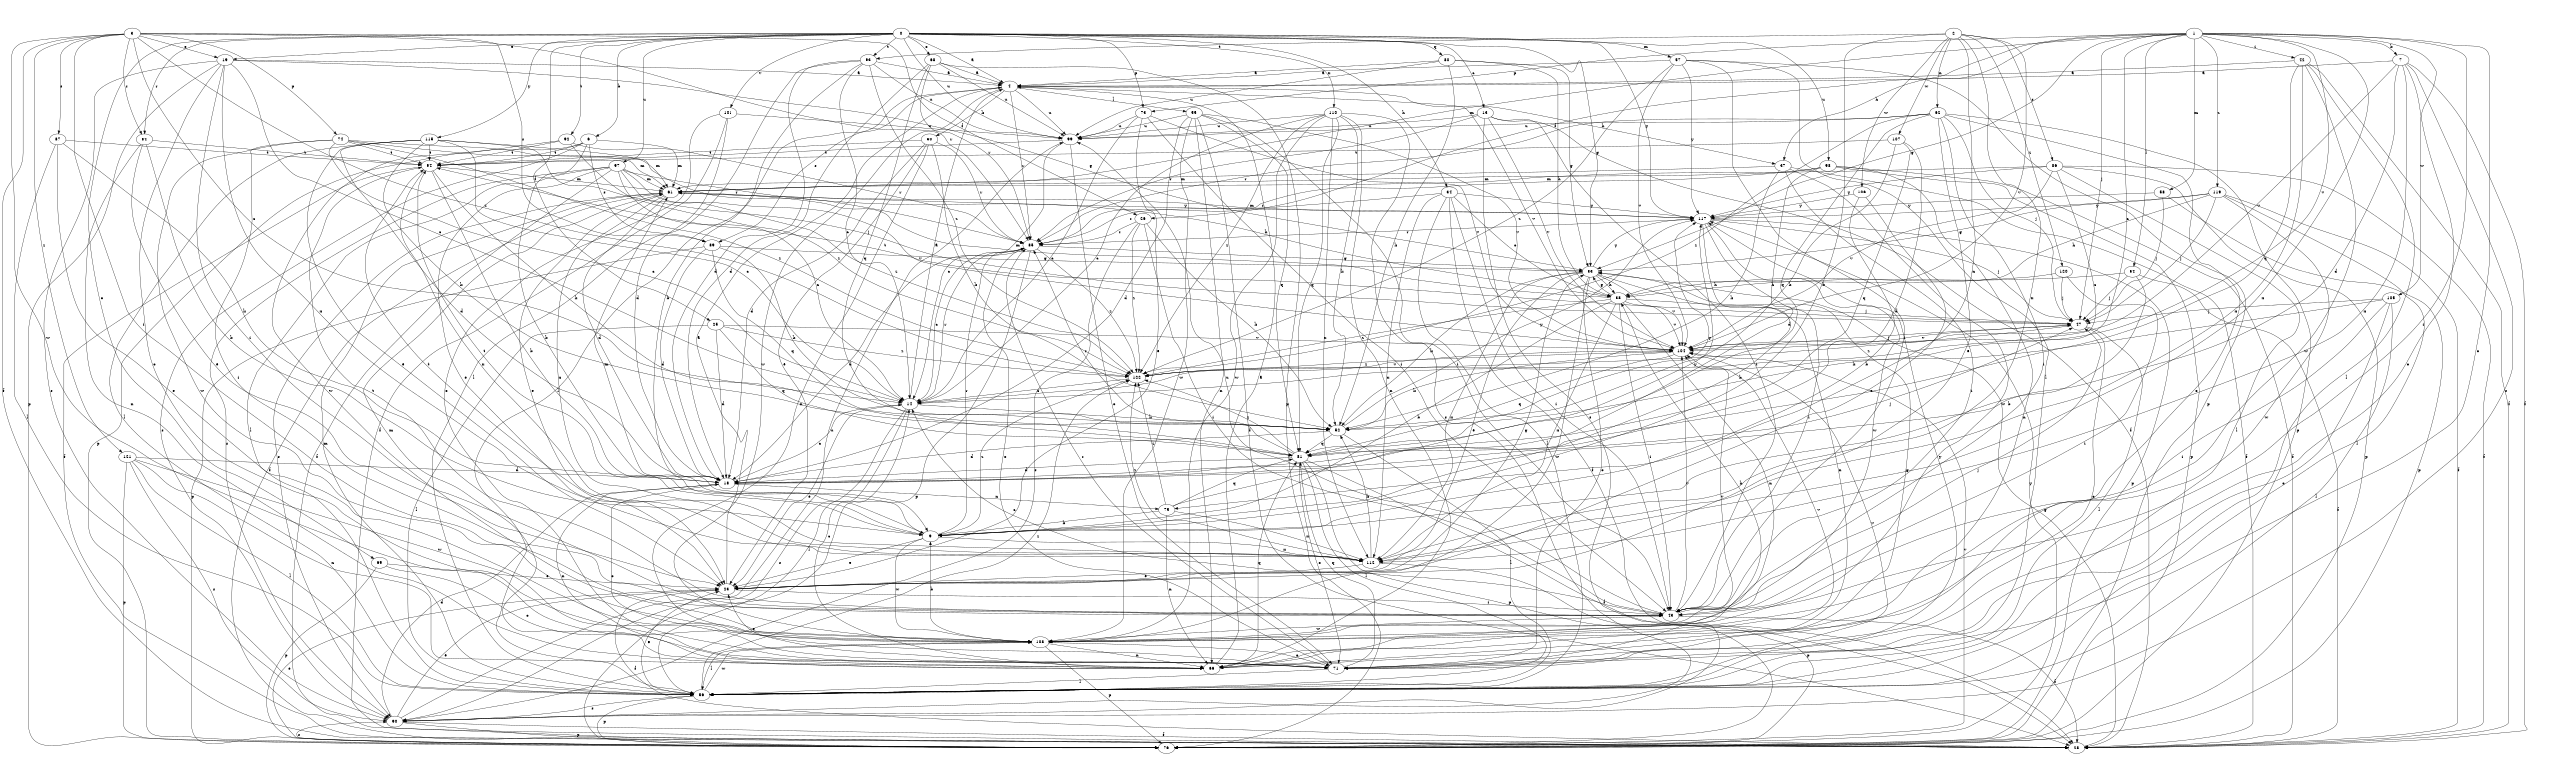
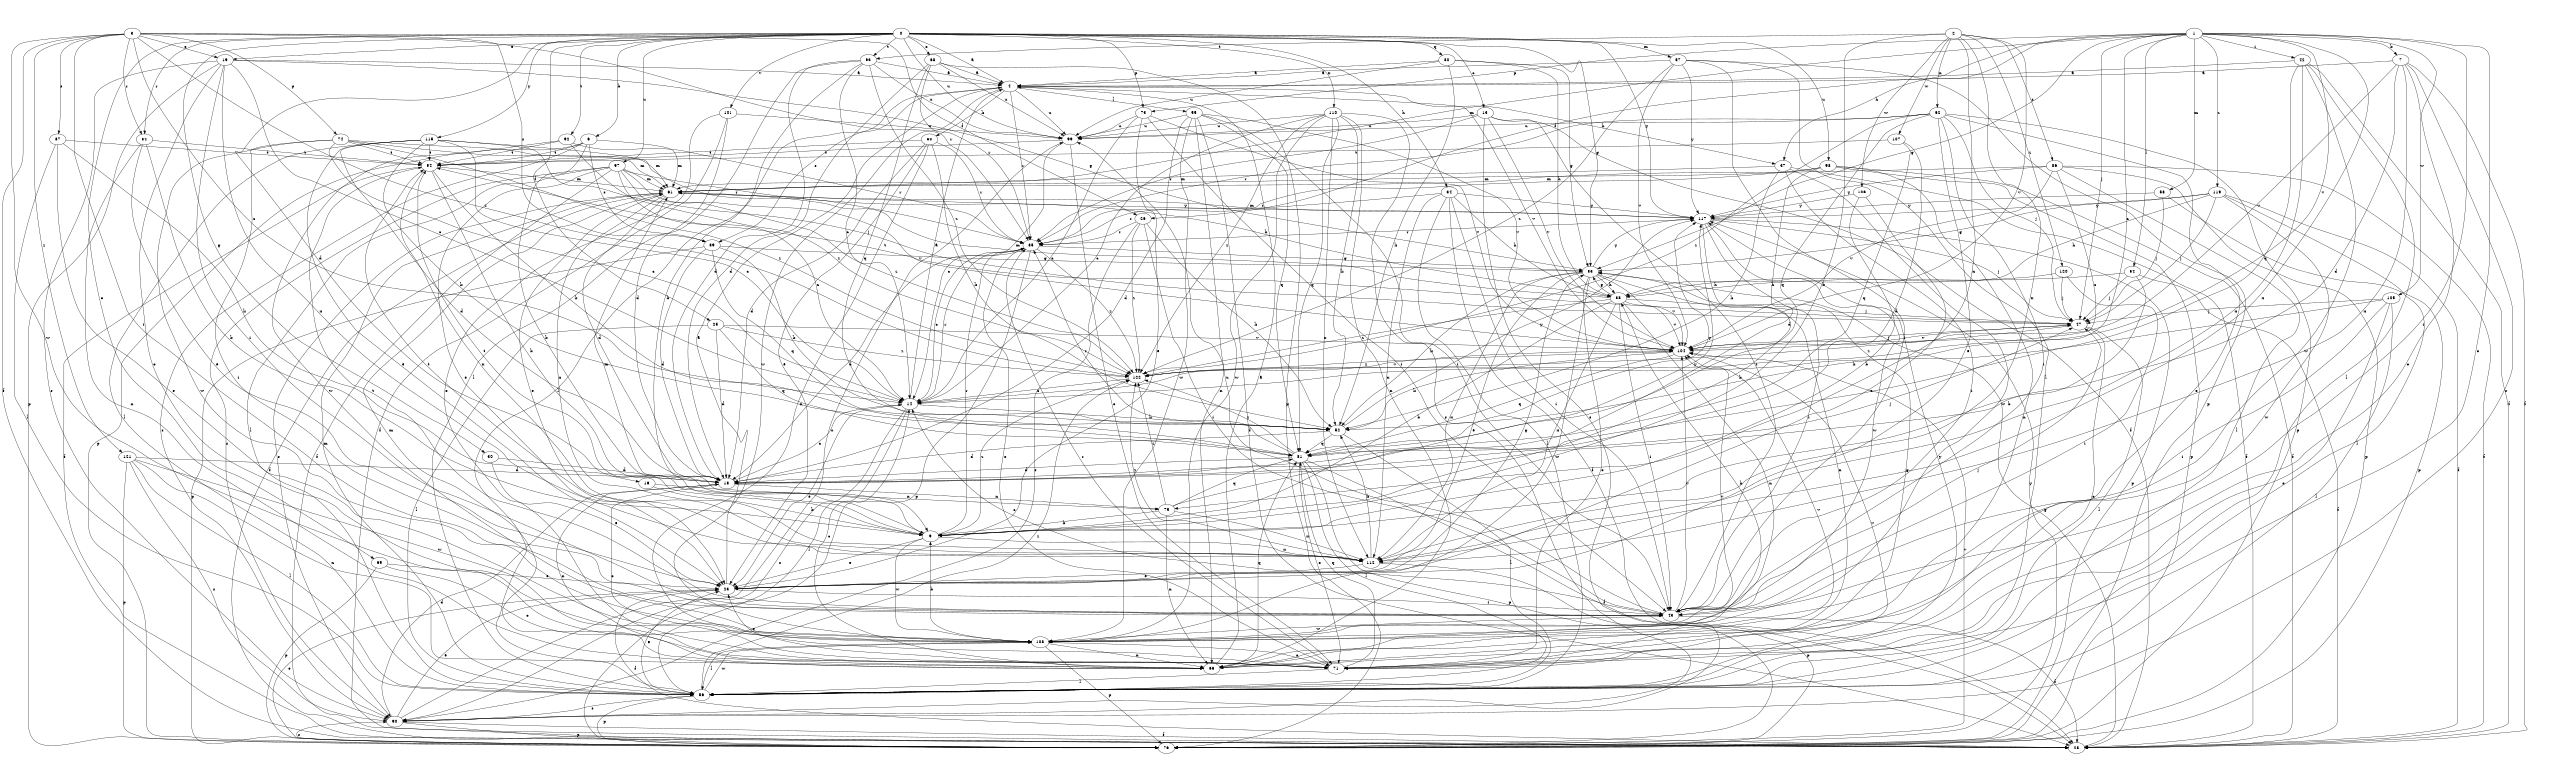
edge "34" -> "38": label "o" -> "h"
edge "107" -> "52": removed, label "k"
node "30": added
node "16": added
